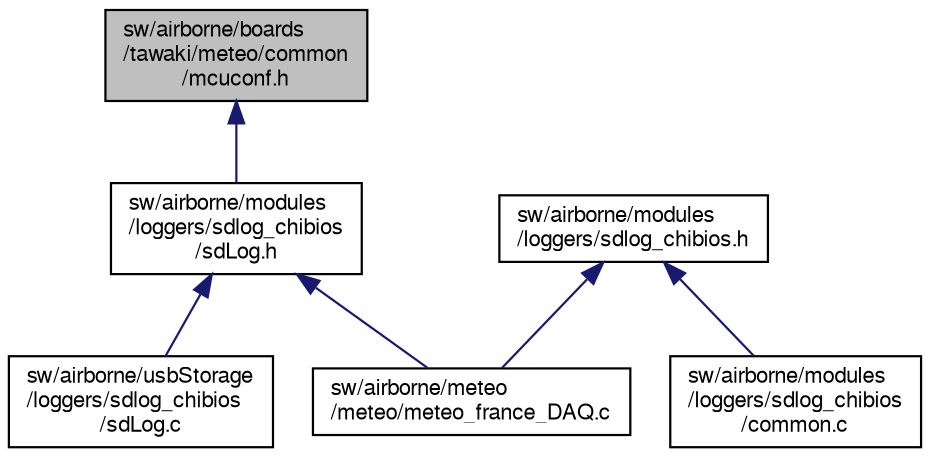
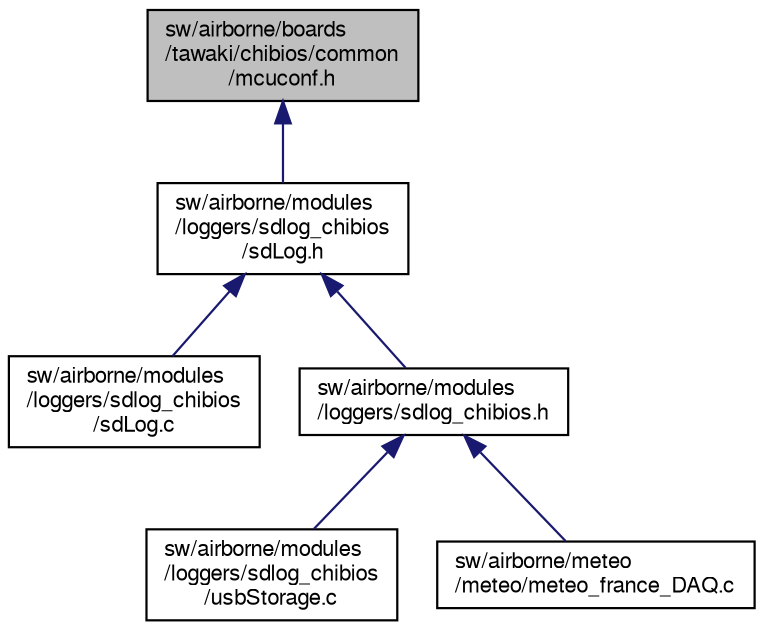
node "sw/airborne/boards /tawaki/meteo/common /mcuconf.h": label "sw/airborne/boards /tawaki/meteo/common /mcuconf.h" -> "sw/airborne/boards /tawaki/chibios/common /mcuconf.h"
edge "sw/airborne/meteo /meteo/meteo_france_DAQ.c" -> "sw/airborne/modules /loggers/sdlog_chibios /sdLog.h": now "sw/airborne/modules /loggers/sdlog_chibios.h" -> "sw/airborne/modules /loggers/sdlog_chibios /sdLog.h"
node "sw/airborne/usbStorage /loggers/sdlog_chibios /sdLog.c": label "sw/airborne/usbStorage /loggers/sdlog_chibios /sdLog.c" -> "sw/airborne/modules /loggers/sdlog_chibios /sdLog.c"
node "sw/airborne/modules /loggers/sdlog_chibios /common.c": label "sw/airborne/modules /loggers/sdlog_chibios /common.c" -> "sw/airborne/modules /loggers/sdlog_chibios /usbStorage.c"
